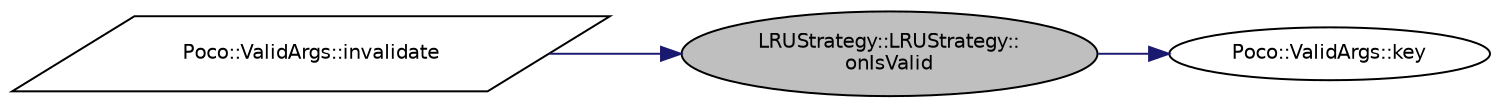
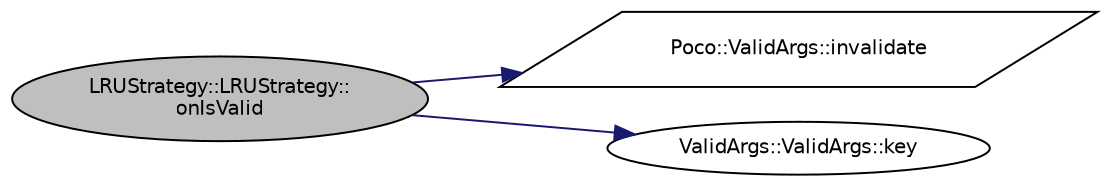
edge "Poco::ValidArgs::invalidate" -> "LRUStrategy::LRUStrategy:: onIsValid": reversed
node "Poco::ValidArgs::key": label "Poco::ValidArgs::key" -> "ValidArgs::ValidArgs::key"
